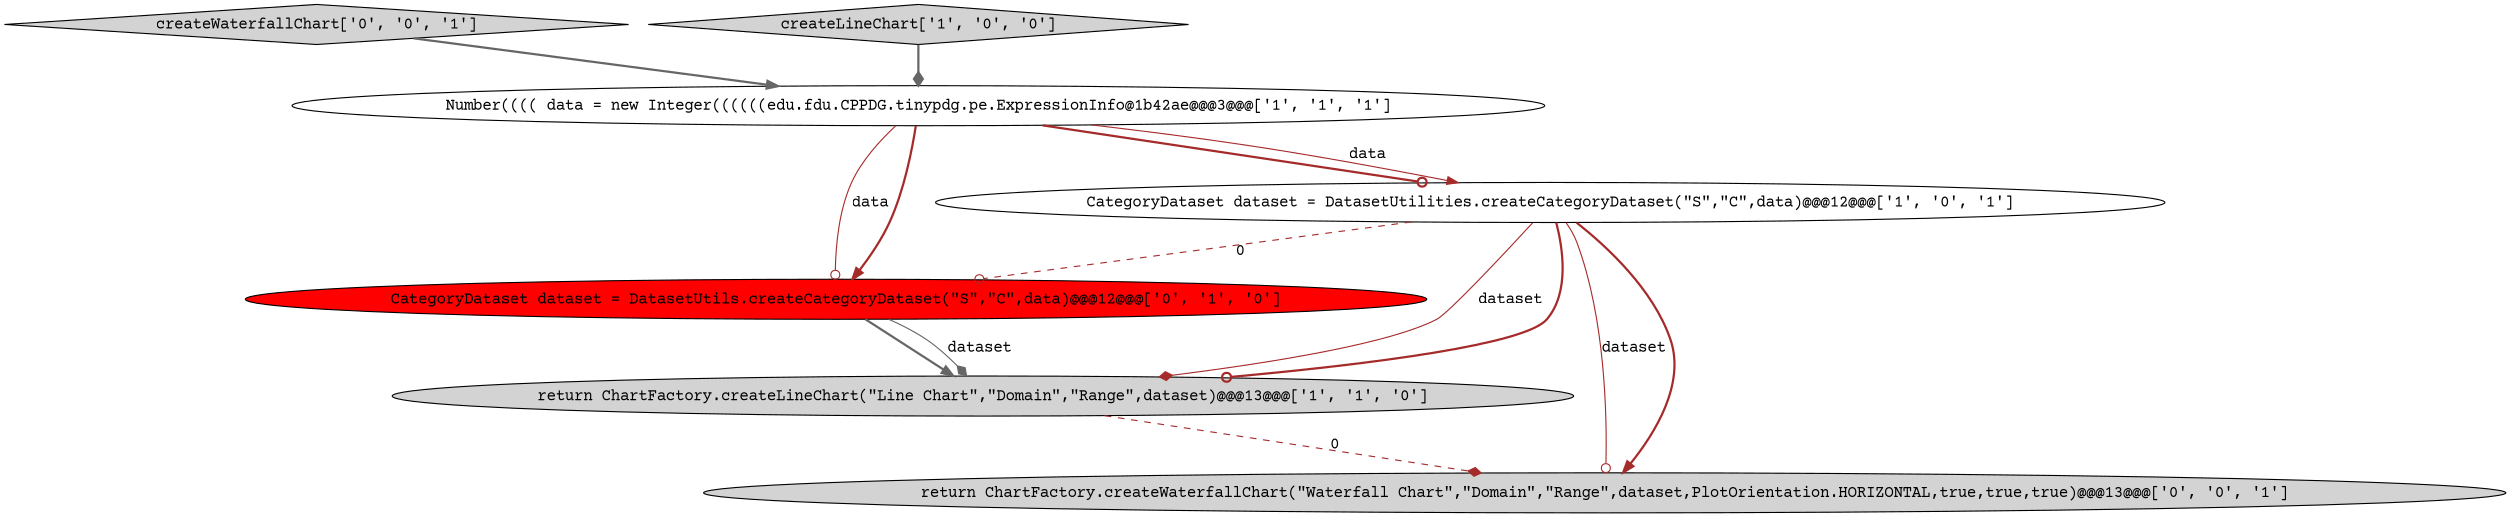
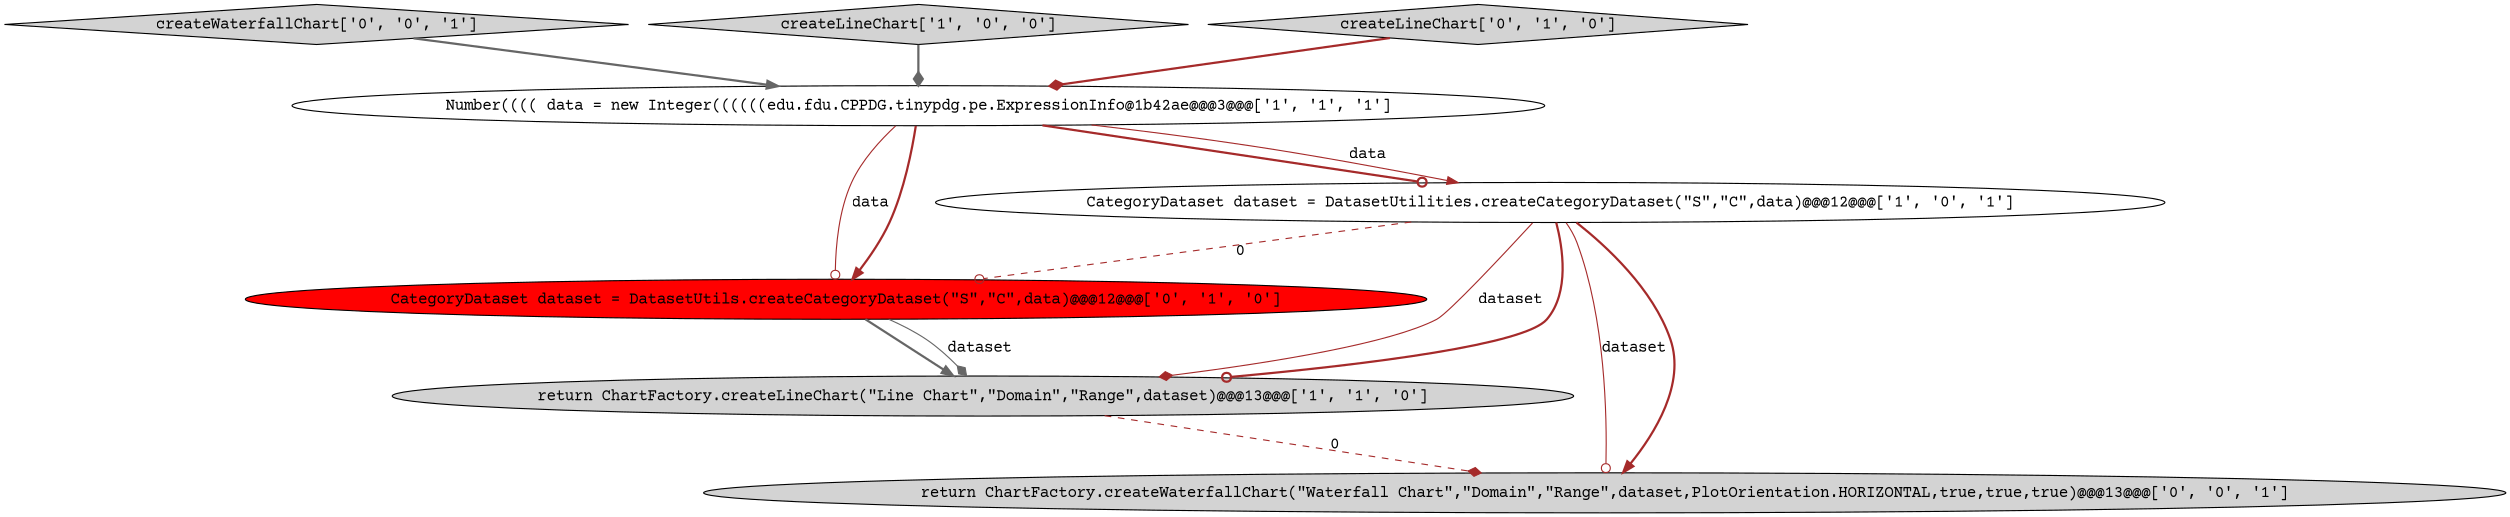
node "createLineChart['0', '1', '0']": added
